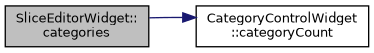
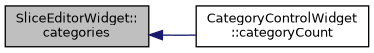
edge "SliceEditorWidget:: categories" -> "CategoryControlWidget ::categoryCount": reversed
